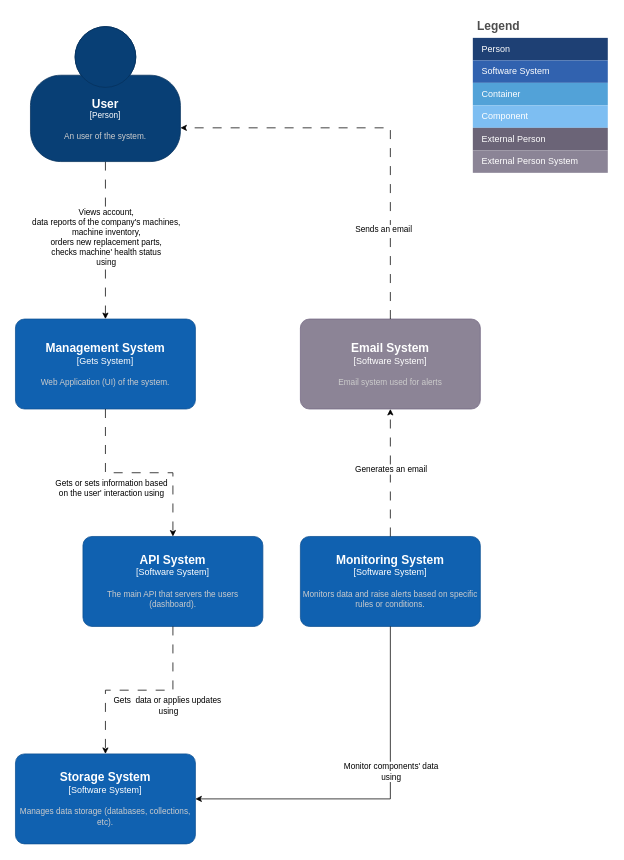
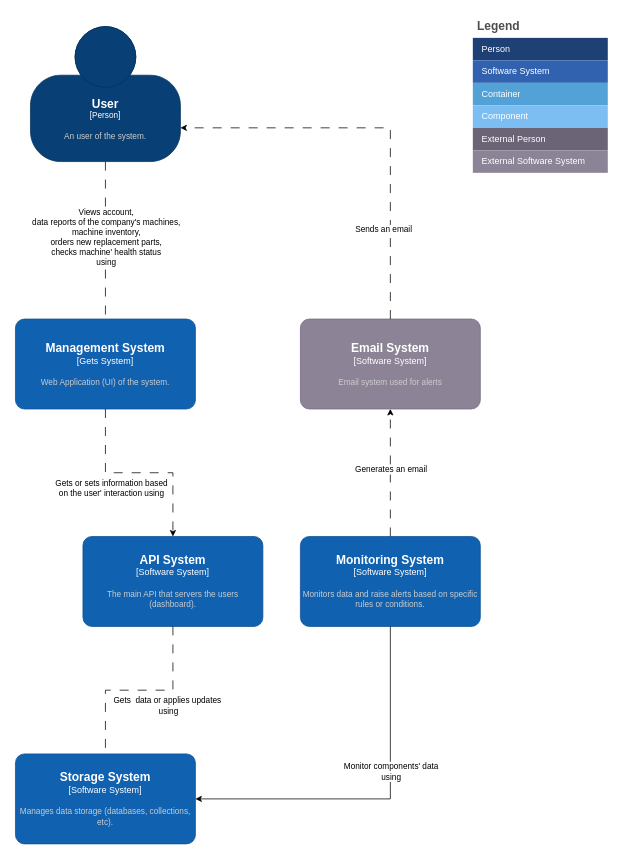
node "External Person System": label "External Person System" -> "External Software System"
edge "User [Person] An user of the system." -> "Management System [Gets System] Web Application (UI) of the system.": arrowhead classic -> none
edge "API System [Software System] The main API that servers the users (dashboard)." -> "Storage System [Software System] Manages data storage (databases, collections, etc).": arrowhead classic -> none
